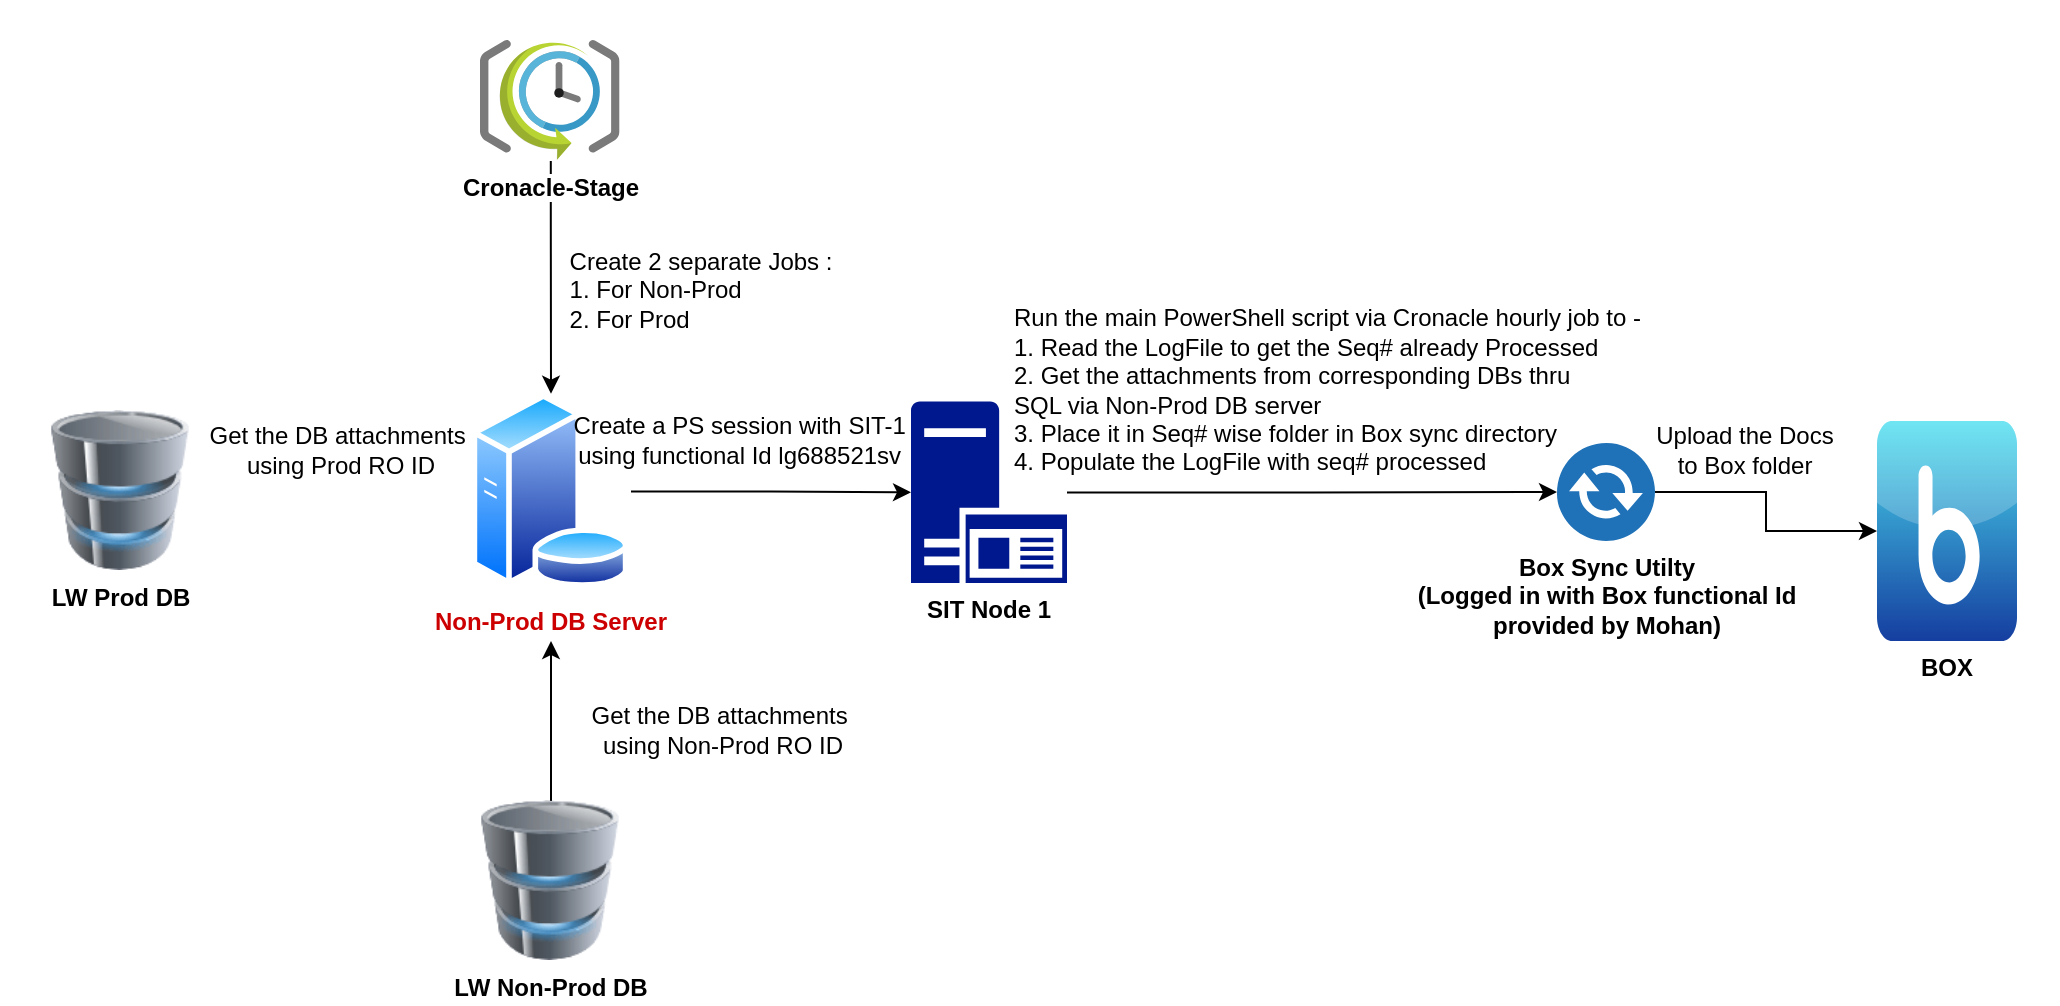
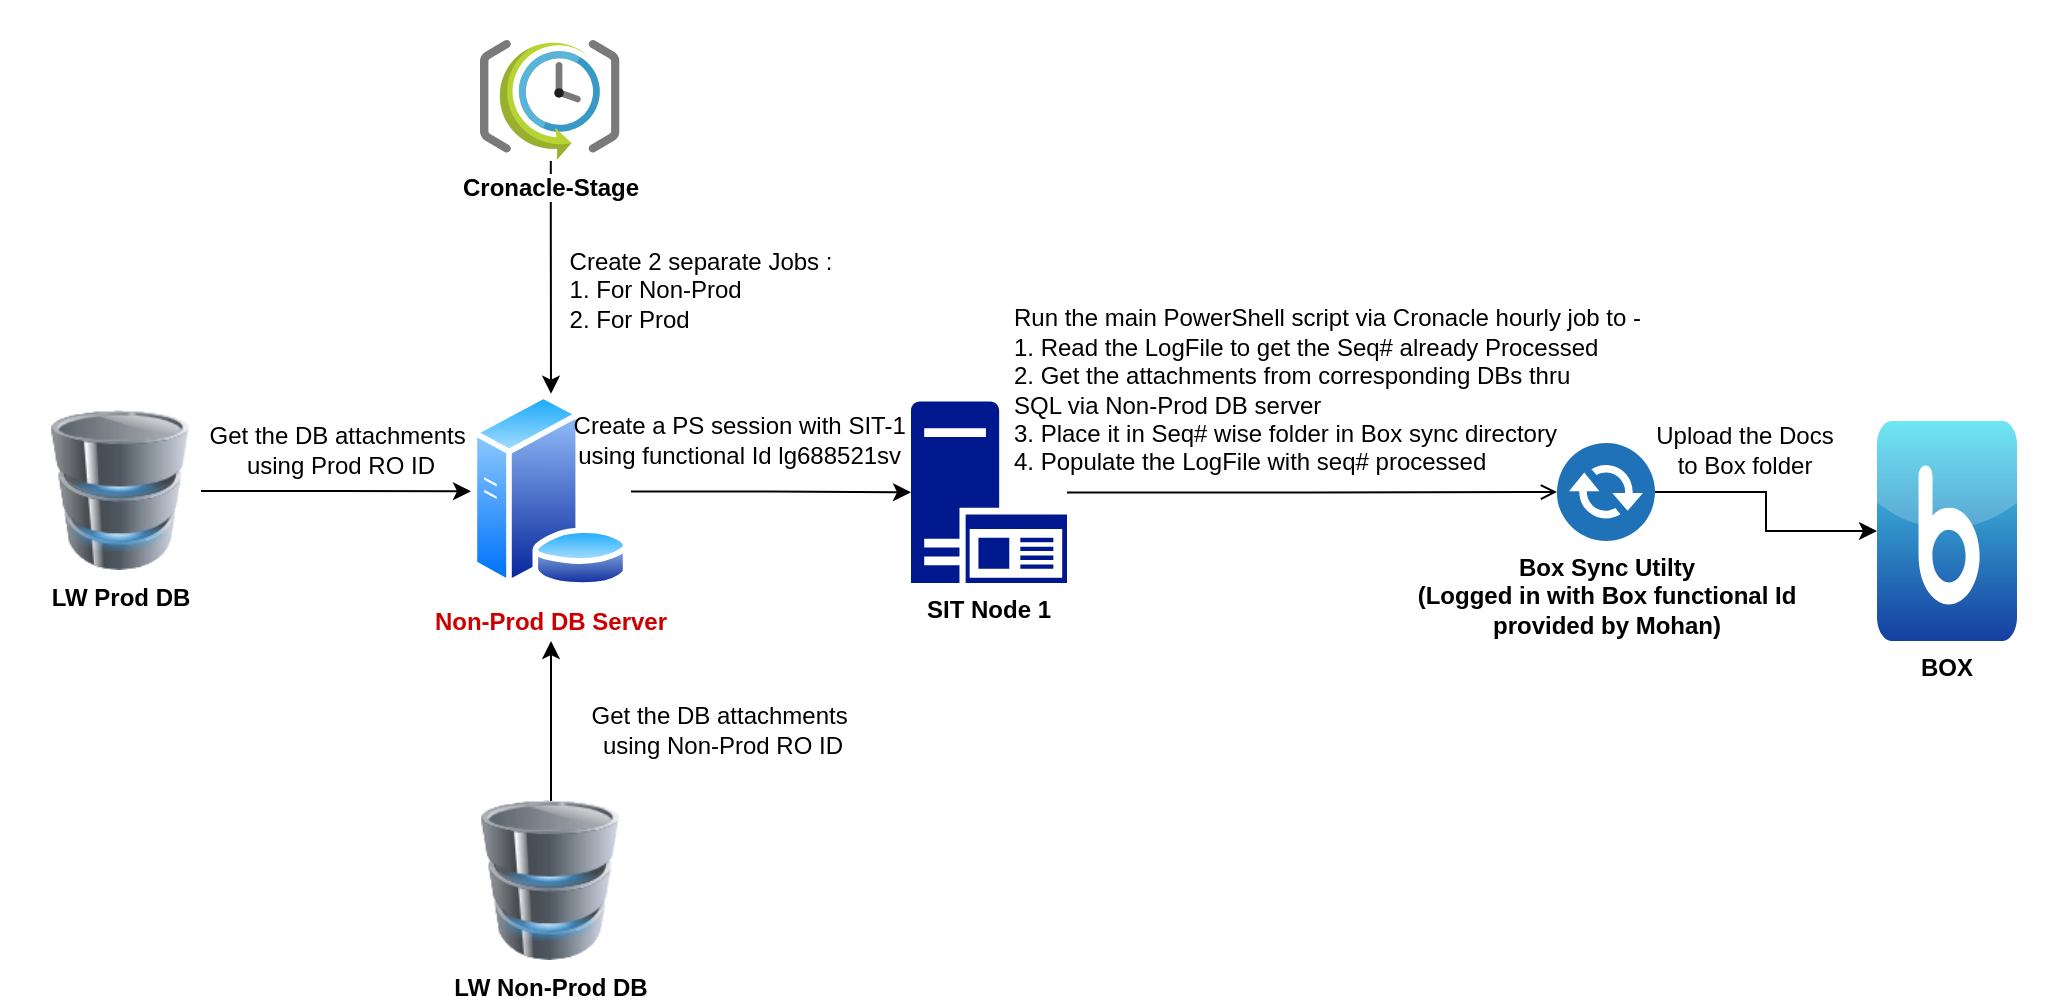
edge "LW Prod DB" -> "Non-Prod DB Server": added
edge "SIT Node 1" -> "Box Sync Utilty (Logged in with Box functional Id provided by Mohan)": arrowhead classic -> open
